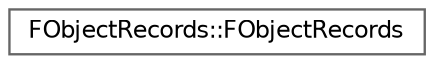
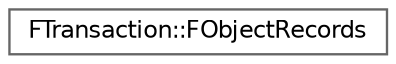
node "FObjectRecords::FObjectRecords": label "FObjectRecords::FObjectRecords" -> "FTransaction::FObjectRecords"
